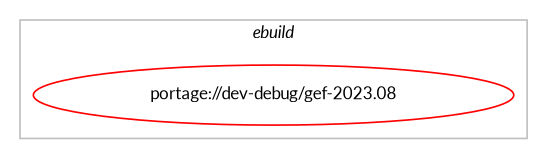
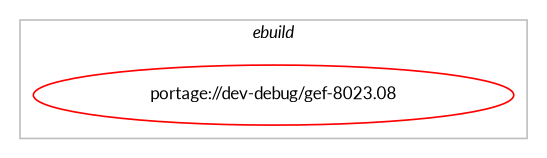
node "portage://dev-debug/gef-2023.08": label "portage://dev-debug/gef-2023.08" -> "portage://dev-debug/gef-8023.08"
